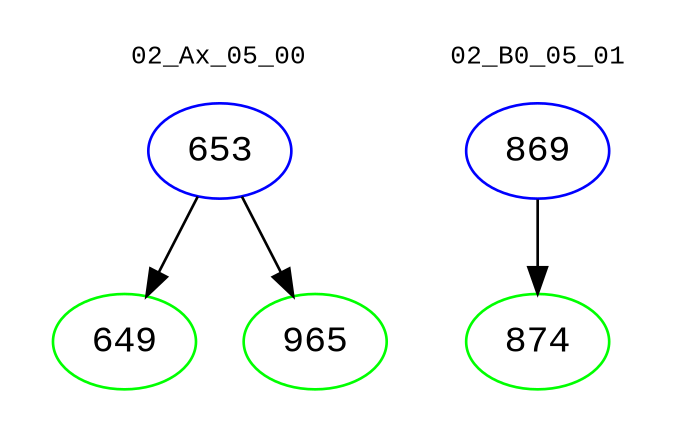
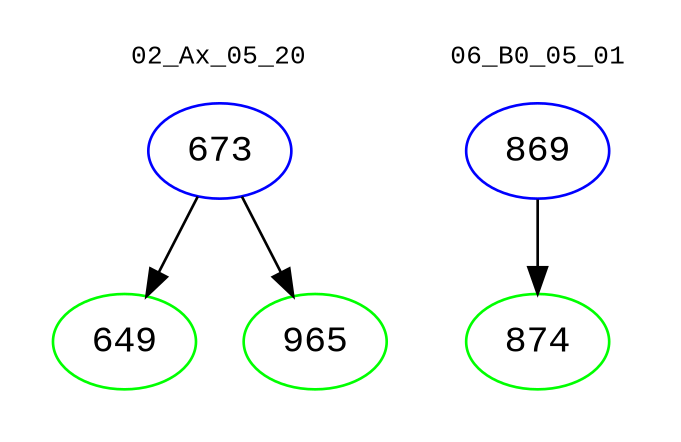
cluster "02_Ax_05_00": label "02_Ax_05_00" -> "02_Ax_05_20"
cluster "02_B0_05_01": label "02_B0_05_01" -> "06_B0_05_01"
node "653": label "653" -> "673"
